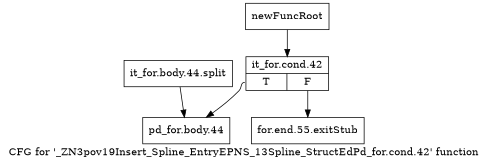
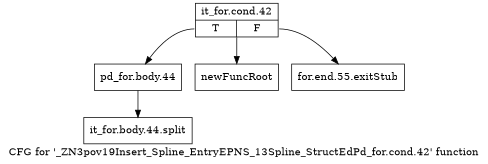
edge "newFuncRoot" -> "it_for.cond.42": reversed
edge "it_for.body.44.split" -> "pd_for.body.44": reversed
